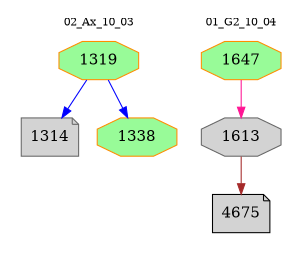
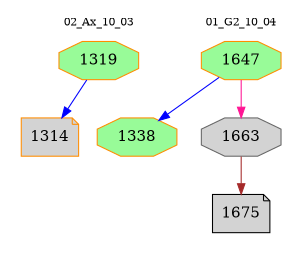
edge "1319" -> "1338": now "1647" -> "1338"
node "1314": color gray40 -> darkorange
node "1613": label "1613" -> "1663"
node "4675": label "4675" -> "1675"
